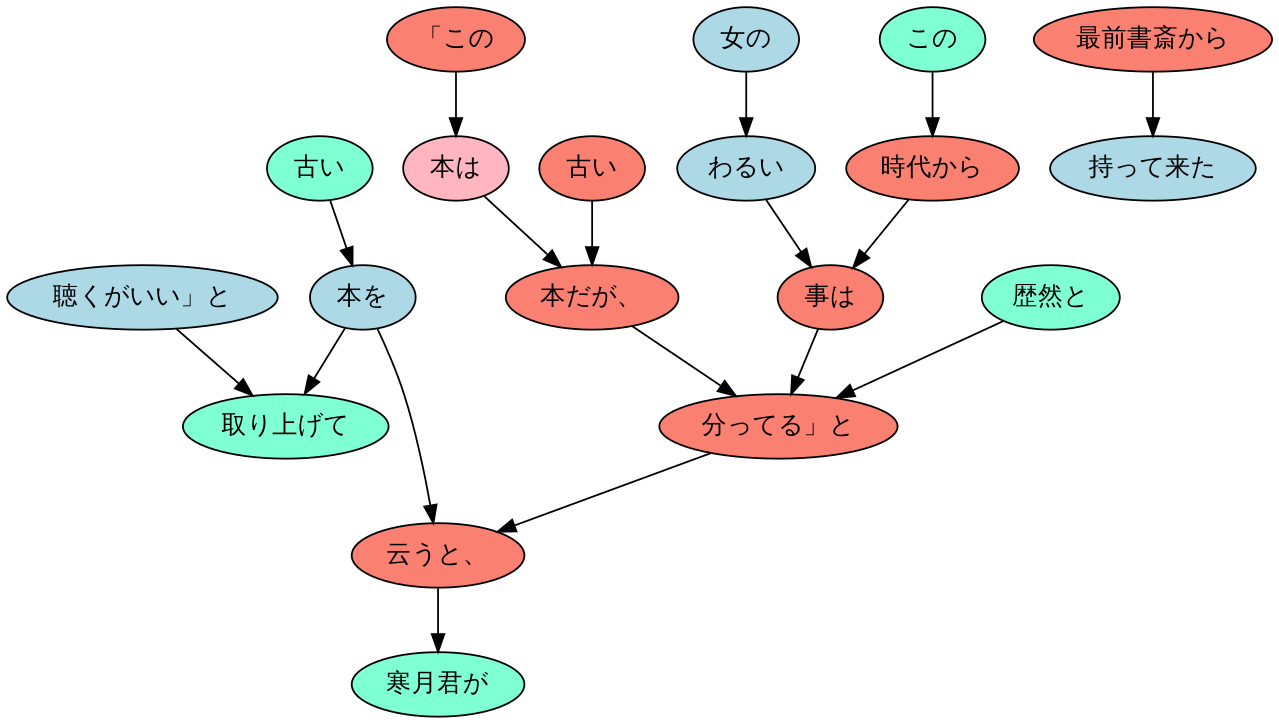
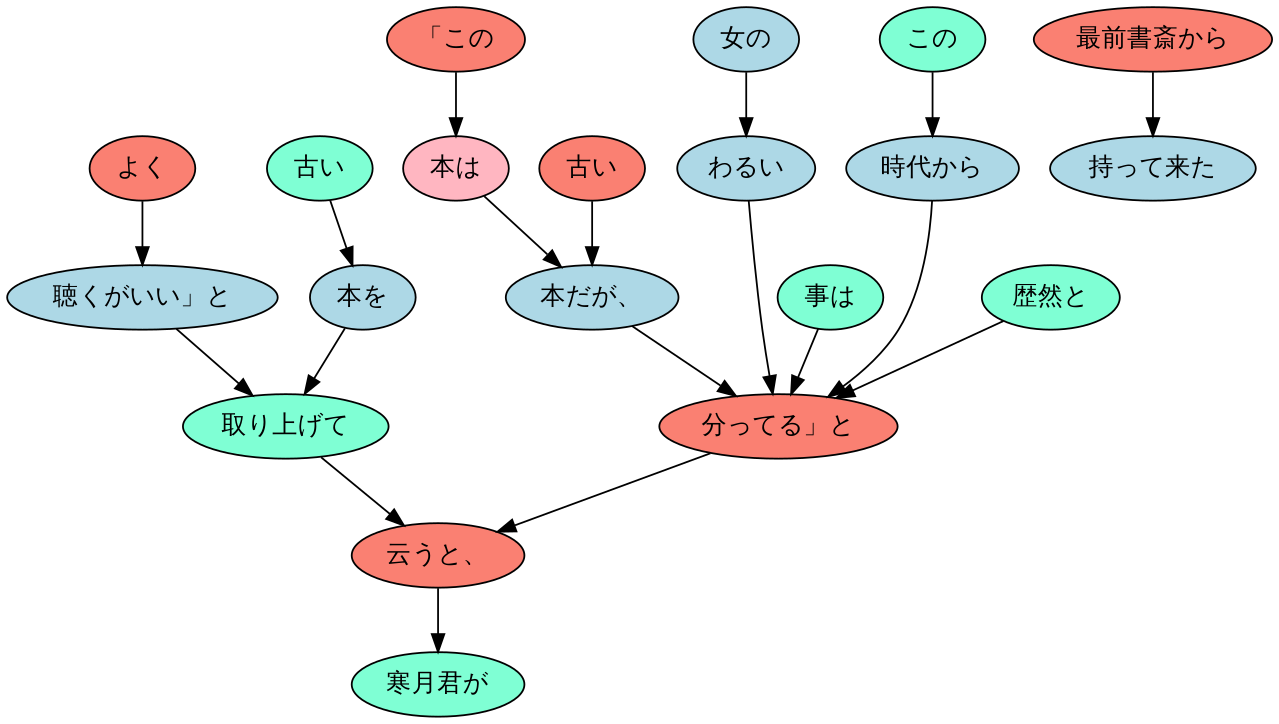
node "よく": added
node "時代から": fillcolor salmon -> lightblue
edge "わるい" -> "事は": now "わるい" -> "分ってる」と"
edge "時代から" -> "事は": now "時代から" -> "分ってる」と"
node "本だが、": fillcolor salmon -> lightblue
node "事は": fillcolor salmon -> aquamarine
edge "本を" -> "云うと、": now "取り上げて" -> "云うと、"
